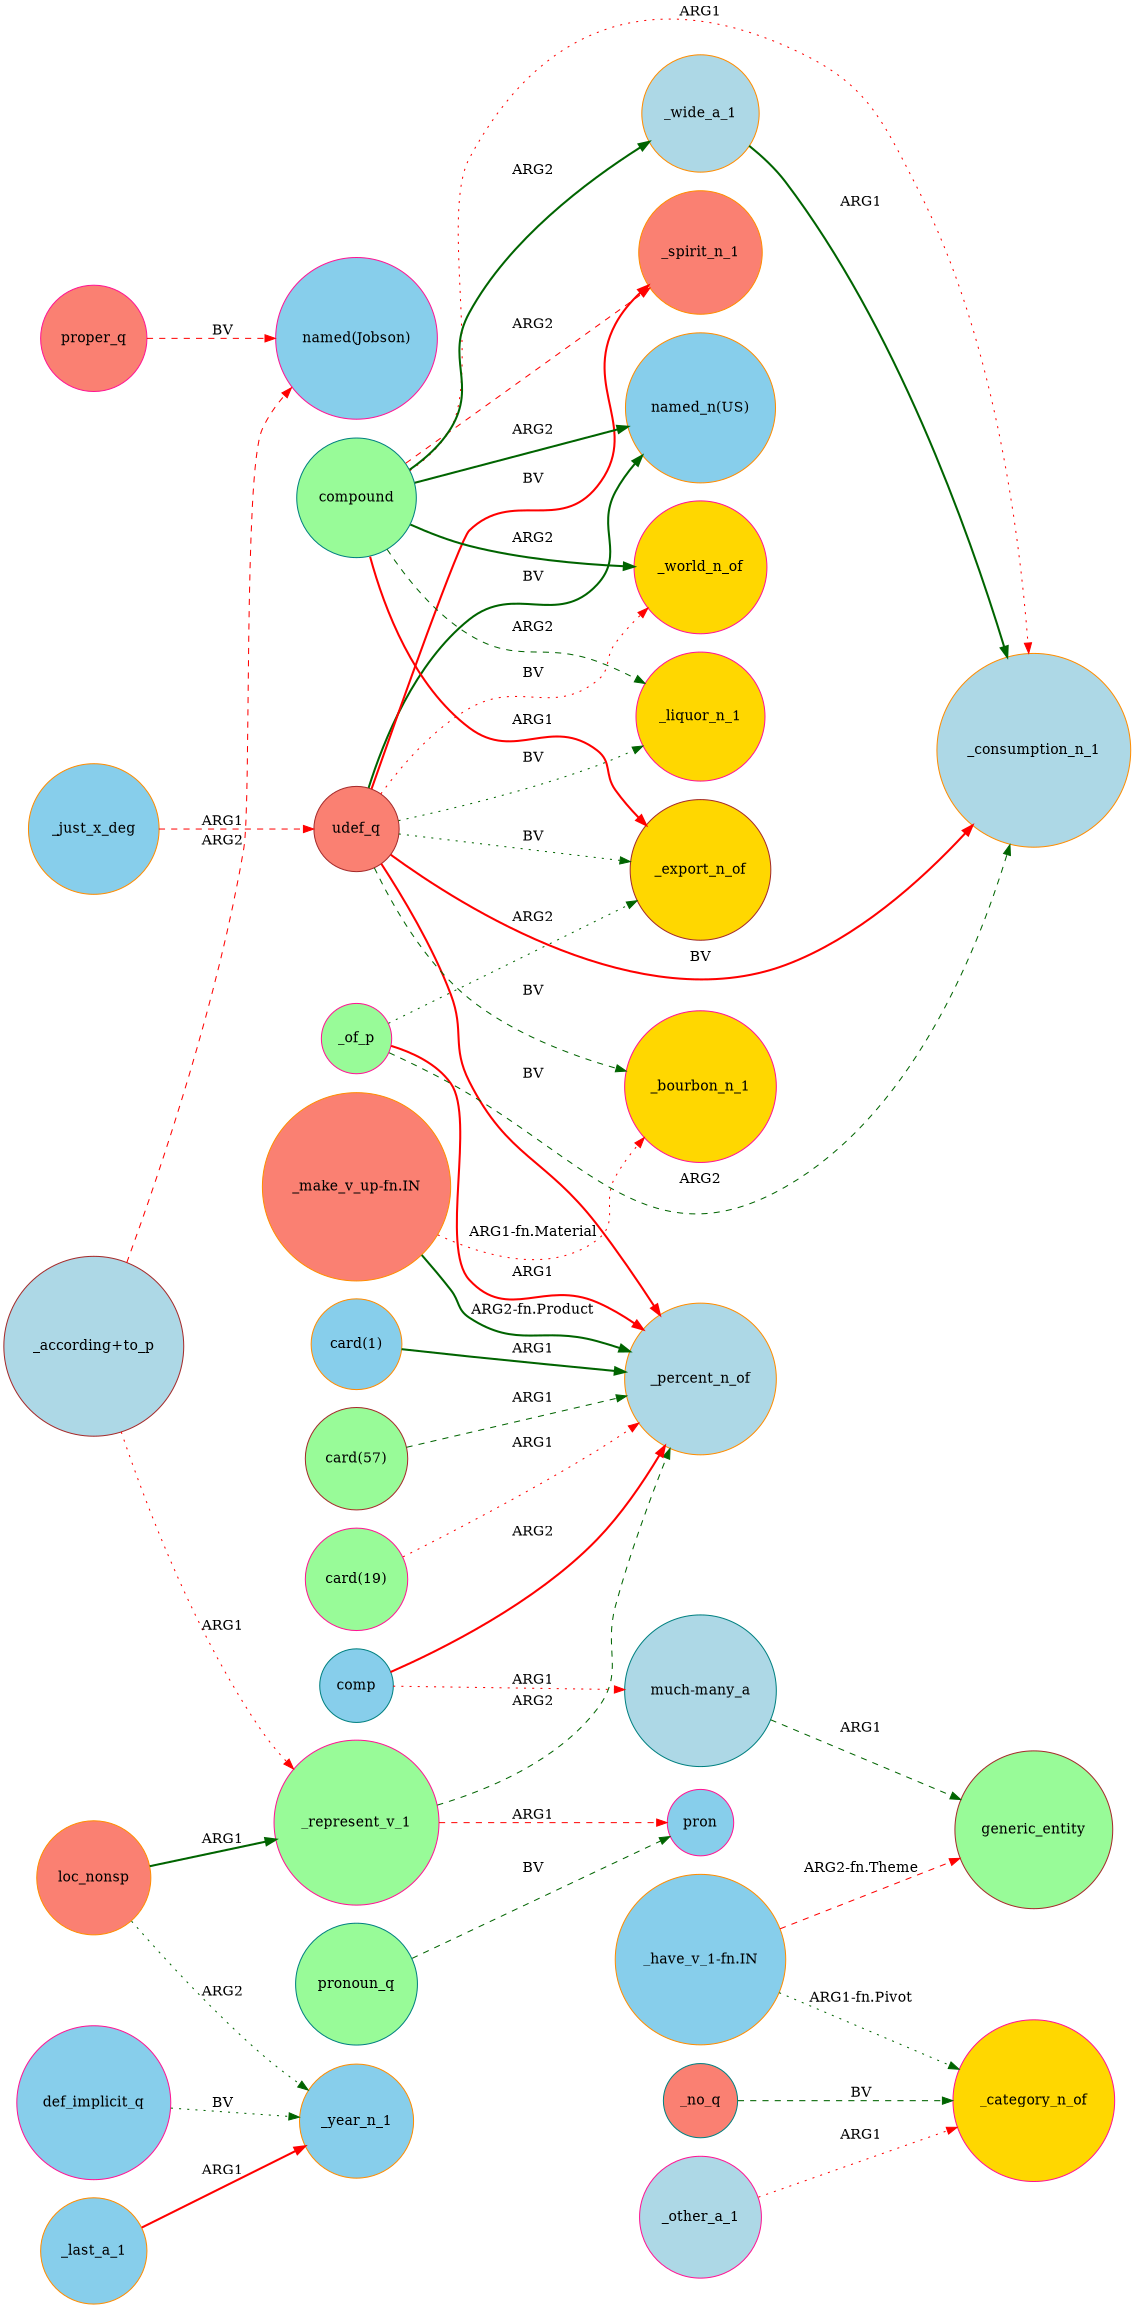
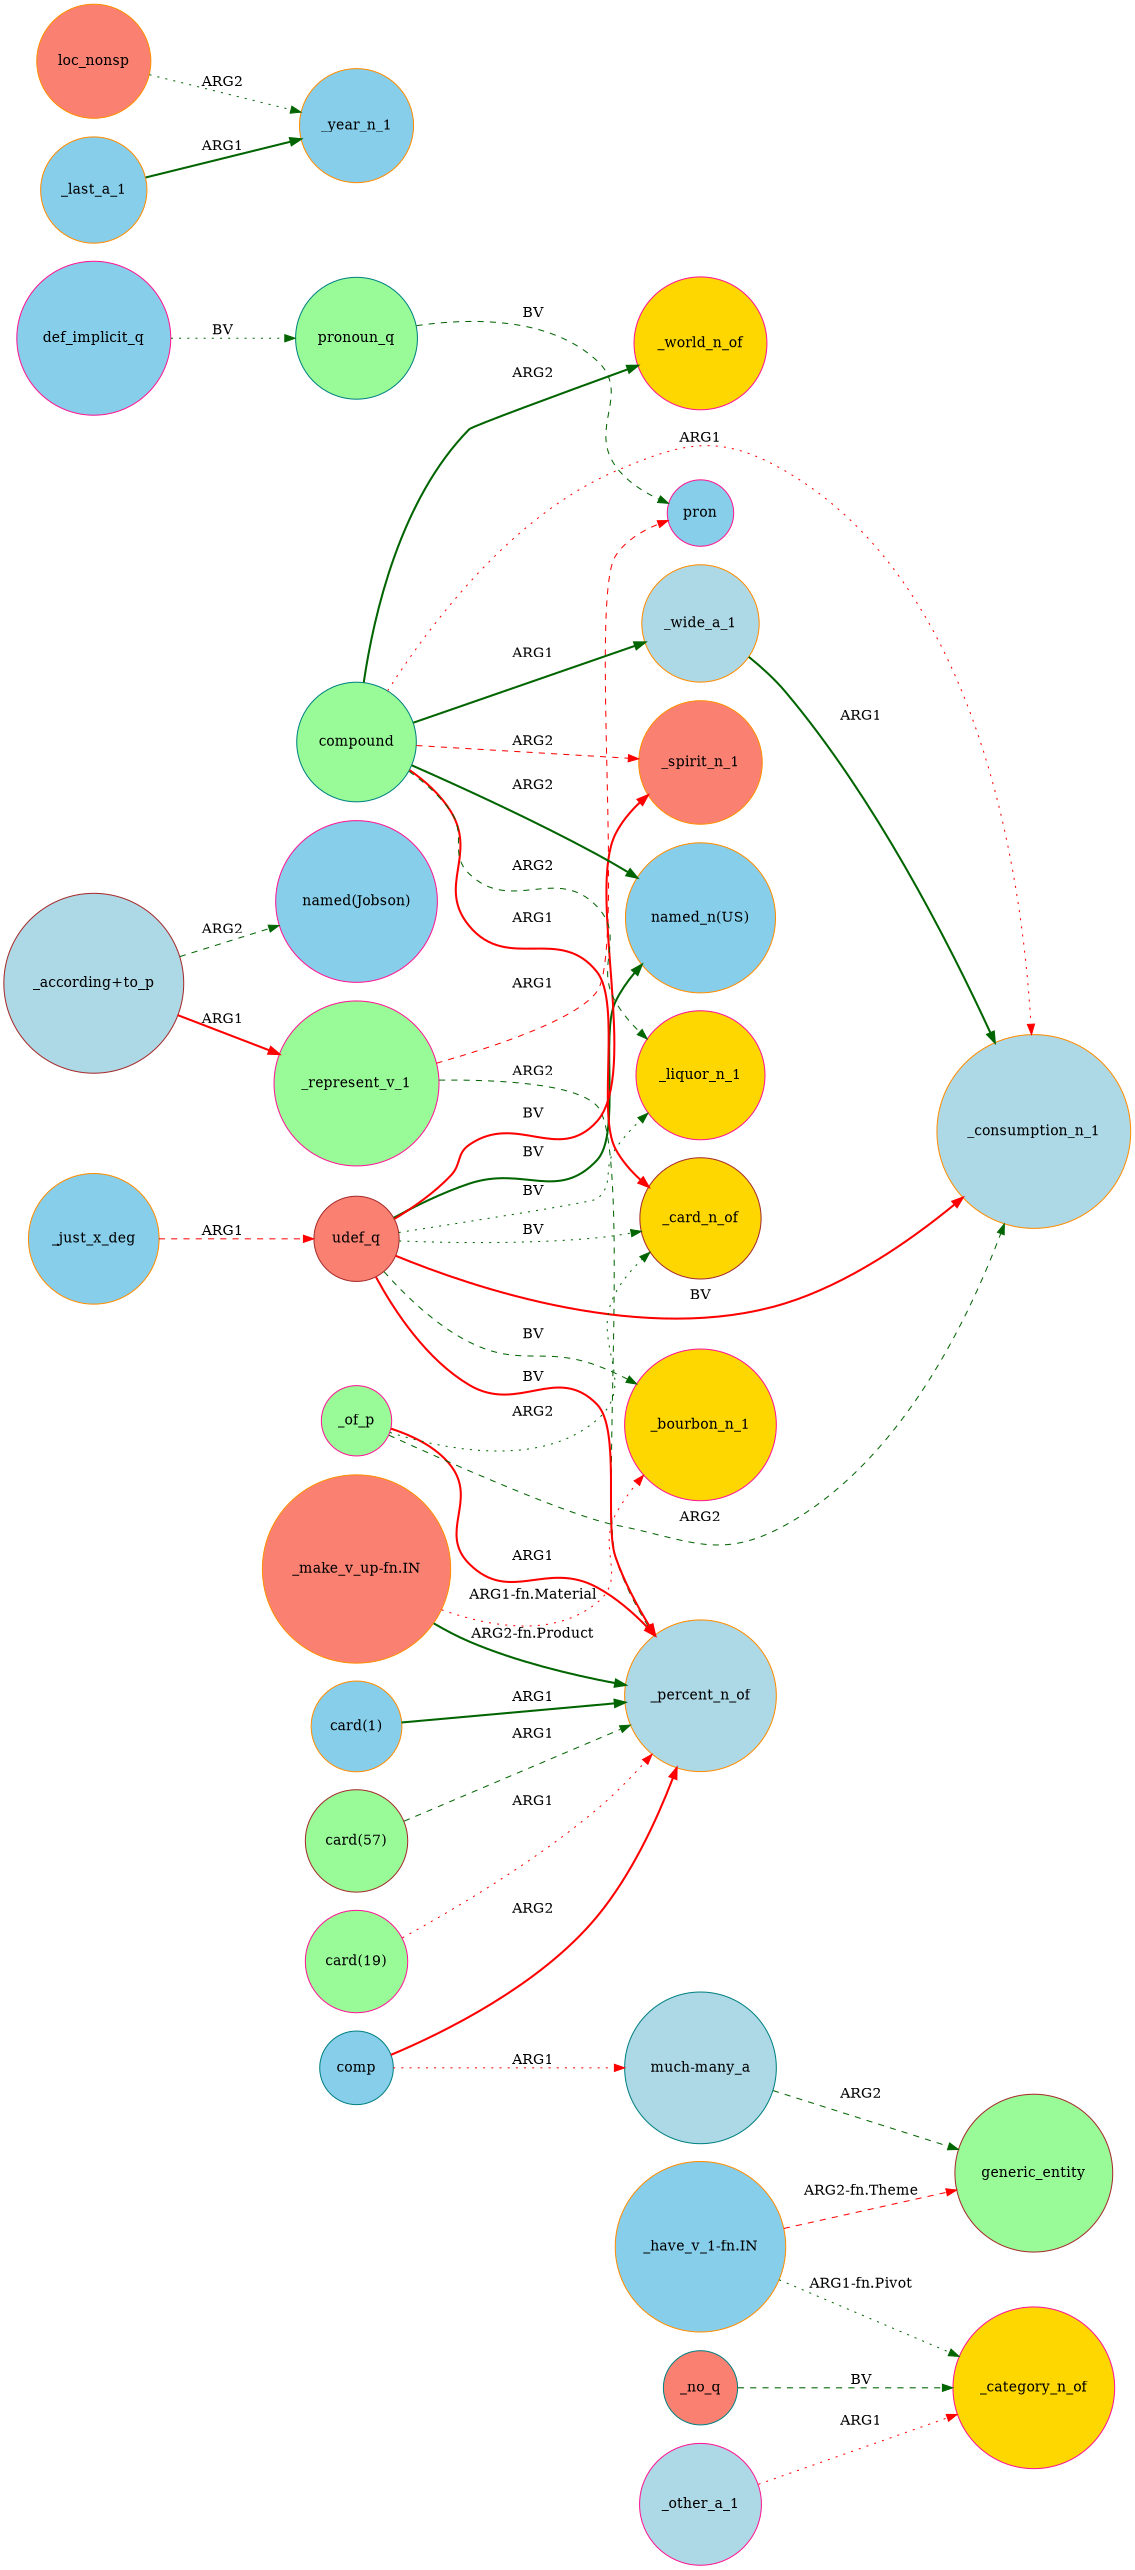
edge "compound" -> "_wide_a_1": label "ARG2" -> "ARG1"
node "proper_q": removed
edge "udef_q" -> "_world_n_of": removed, label "BV"
edge "_according+to_p" -> "named(Jobson)": color red -> darkgreen
node "_export_n_of": label "_export_n_of" -> "_card_n_of"
edge "_according+to_p" -> "_represent_v_1": style dotted -> bold
edge "much-many_a" -> "generic_entity": label "ARG1" -> "ARG2"
edge "loc_nonsp" -> "_represent_v_1": removed, label "ARG1"
edge "def_implicit_q" -> "_year_n_1": now "def_implicit_q" -> "pronoun_q"
edge "_last_a_1" -> "_year_n_1": color red -> darkgreen
